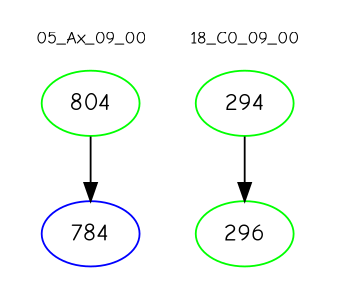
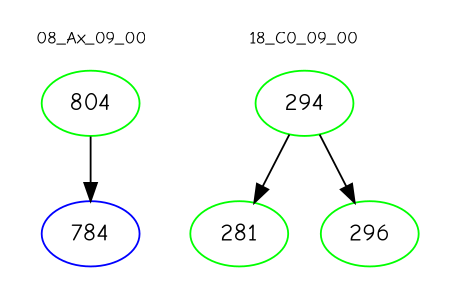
cluster "05_Ax_09_00": label "05_Ax_09_00" -> "08_Ax_09_00"
node "281": added
